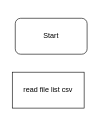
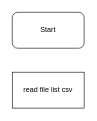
node "Start": moved (51, 36) -> (48, 30)
